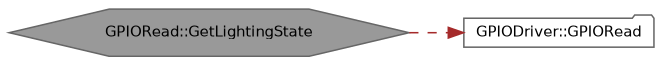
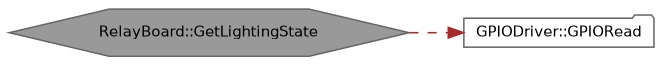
node "GPIORead::GetLightingState": label "GPIORead::GetLightingState" -> "RelayBoard::GetLightingState"
